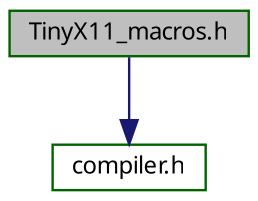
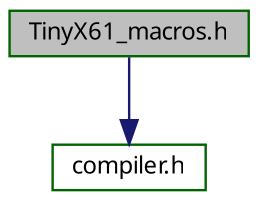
node "TinyX11_macros.h": label "TinyX11_macros.h" -> "TinyX61_macros.h"
